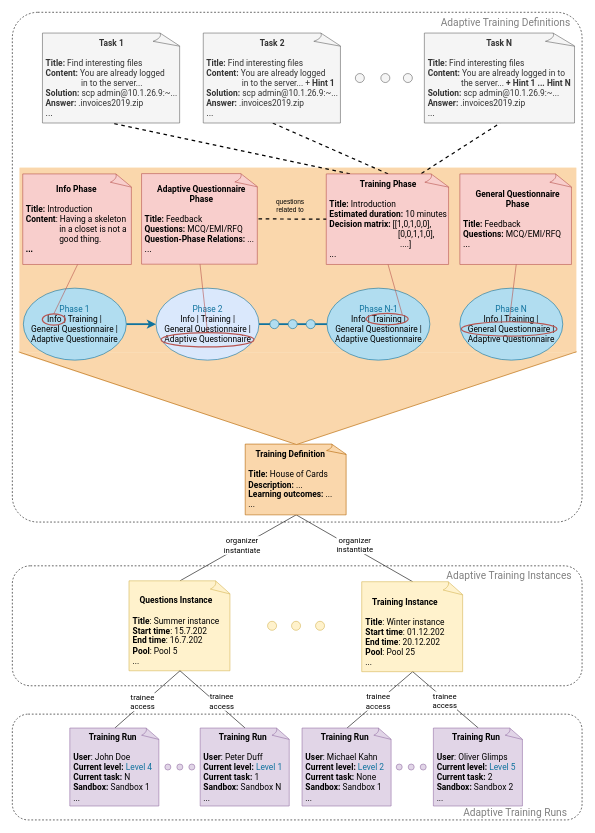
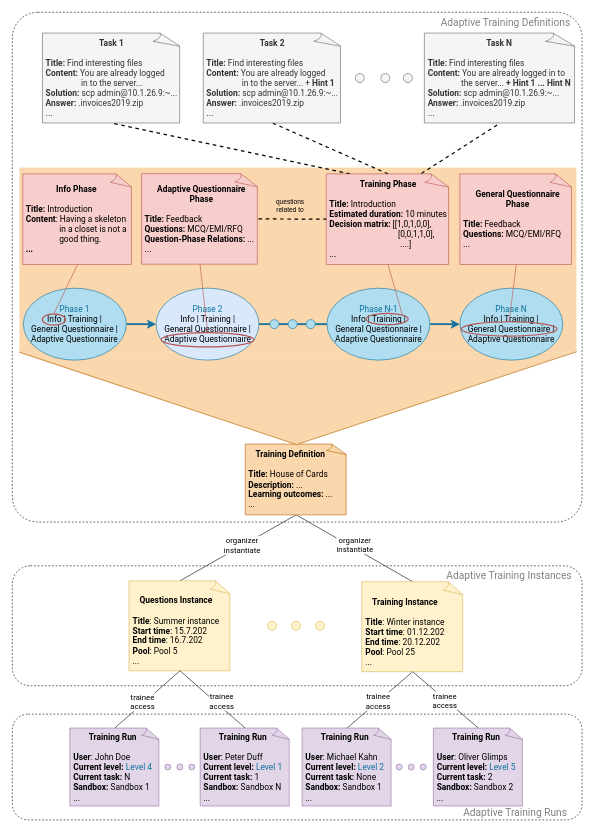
edge "Phase N-1 Info | Training | General Questionnaire | Adaptive Questionnaire" -> "Phase N Info | Training | General Questionnaire | Adaptive Questionnaire": added
